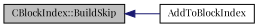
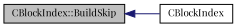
node "AddToBlockIndex": label "AddToBlockIndex" -> "CBlockIndex"
